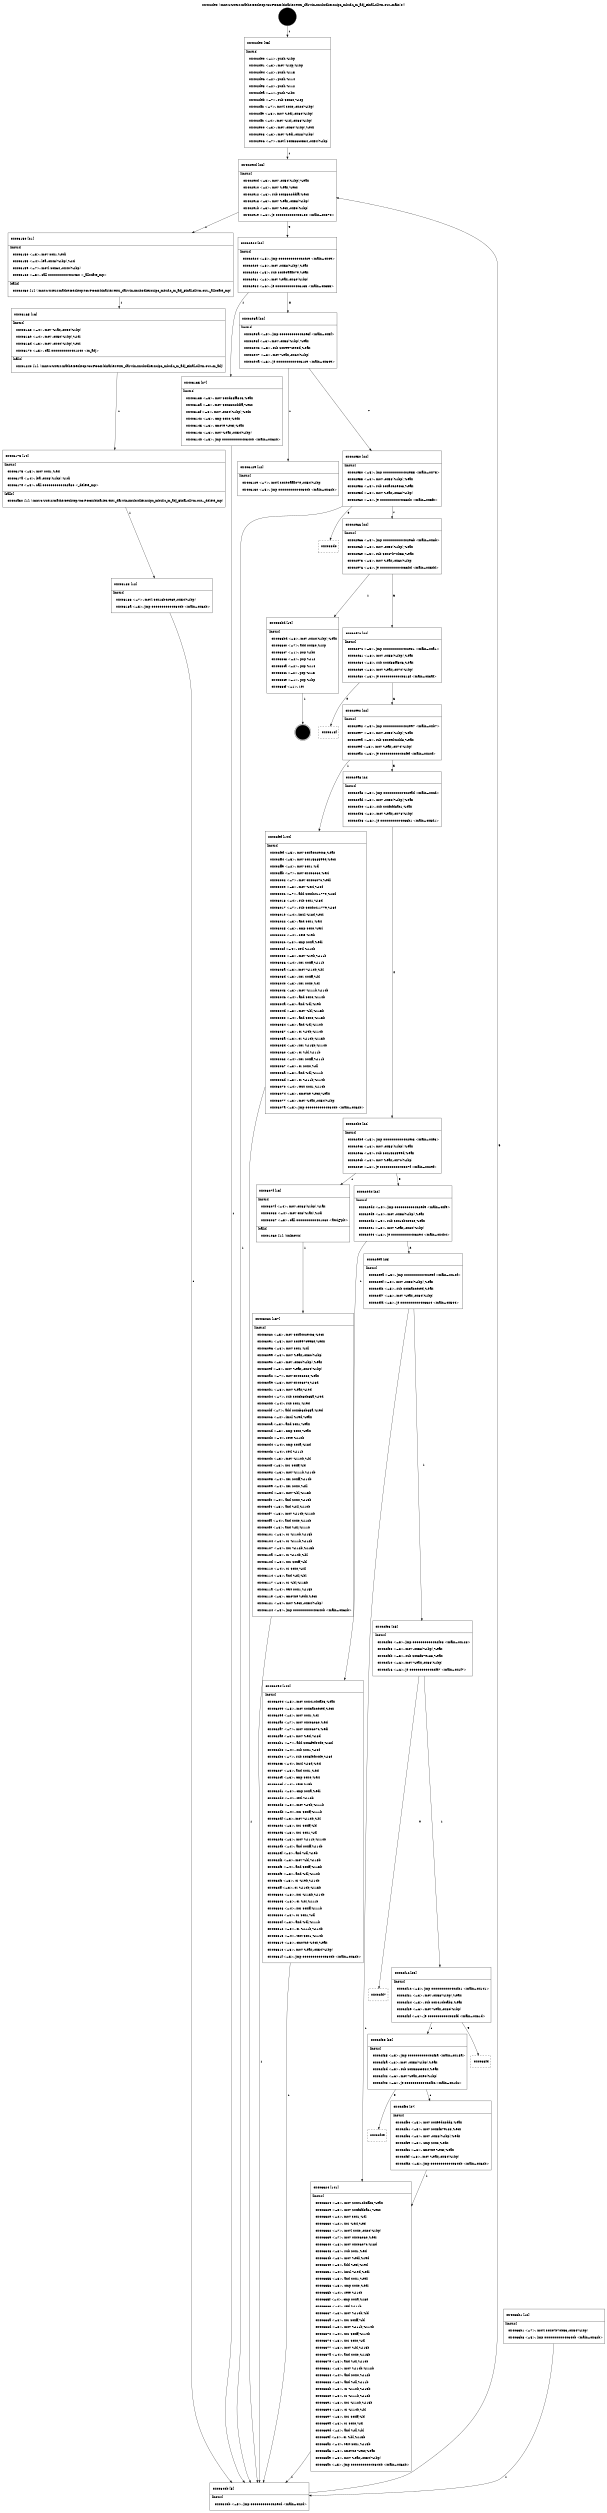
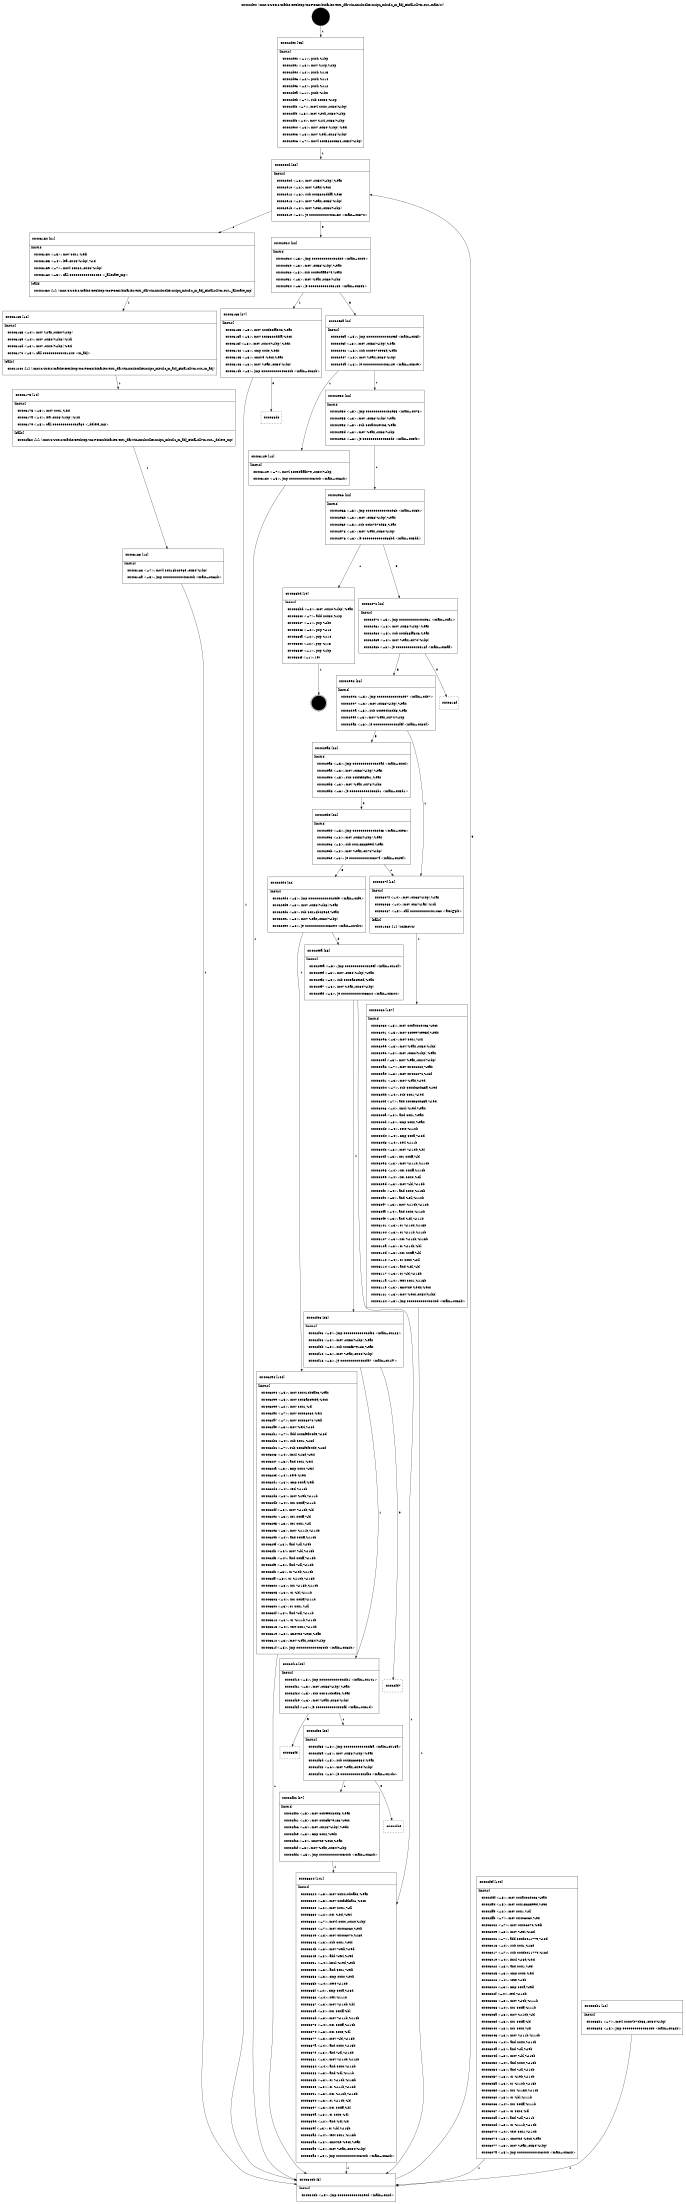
edge "0x402e50 [22]" -> "0x4033d0": now "0x403135 [27]" -> "0x4033d0"
edge "0x402e92 [22]" -> "0x402fef [144]": now "0x402e92 [22]" -> "0x40307f [13]"
edge "0x402e50 [22]" -> "0x40340b [5]": now "0x403129 [12]" -> "0x40340b [5]"
